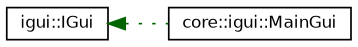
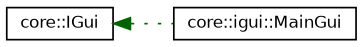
node "igui::IGui": label "igui::IGui" -> "core::IGui"
